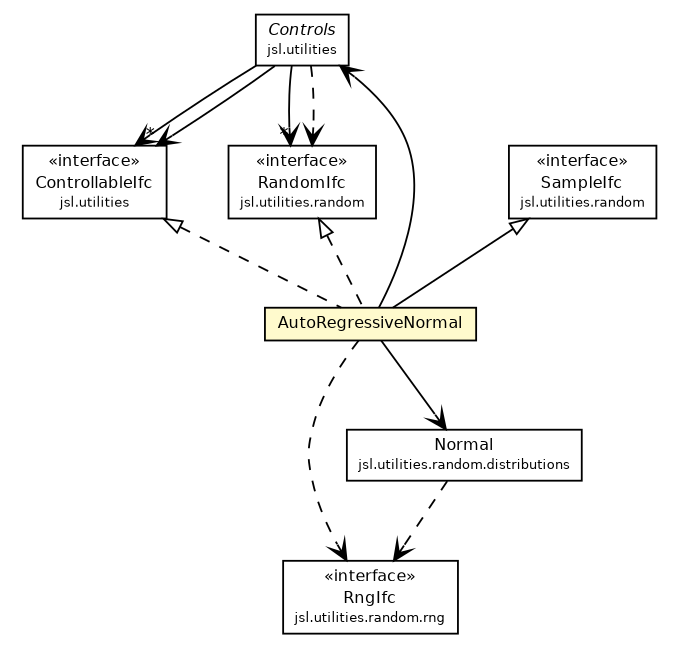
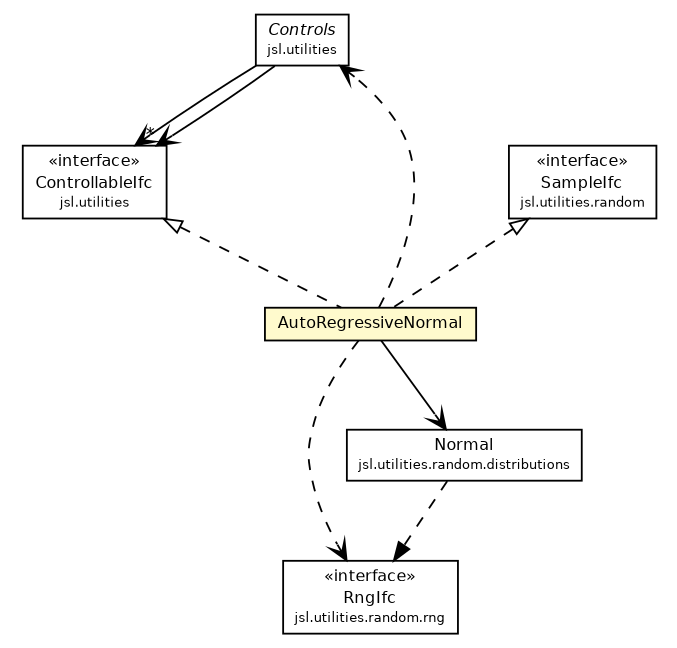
node "RandomIfc": removed
edge "AutoRegressiveNormal" -> "Controls": style solid -> dashed
edge "AutoRegressiveNormal" -> "SampleIfc": style solid -> dashed
edge "Normal" -> "RngIfc": arrowhead open -> normal
